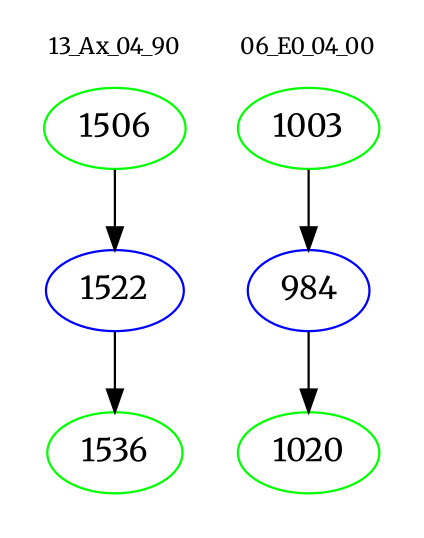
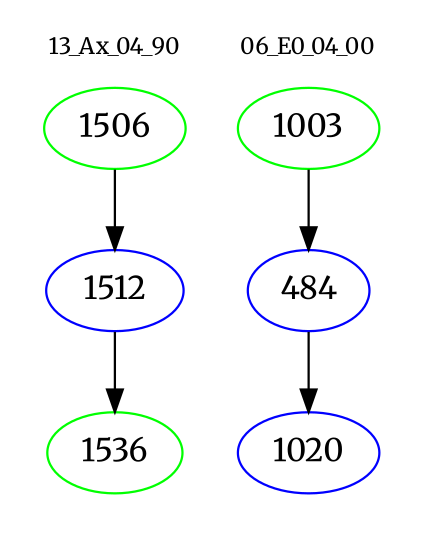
node "1522": label "1522" -> "1512"
node "984": label "984" -> "484"
node "1020": color green -> blue
